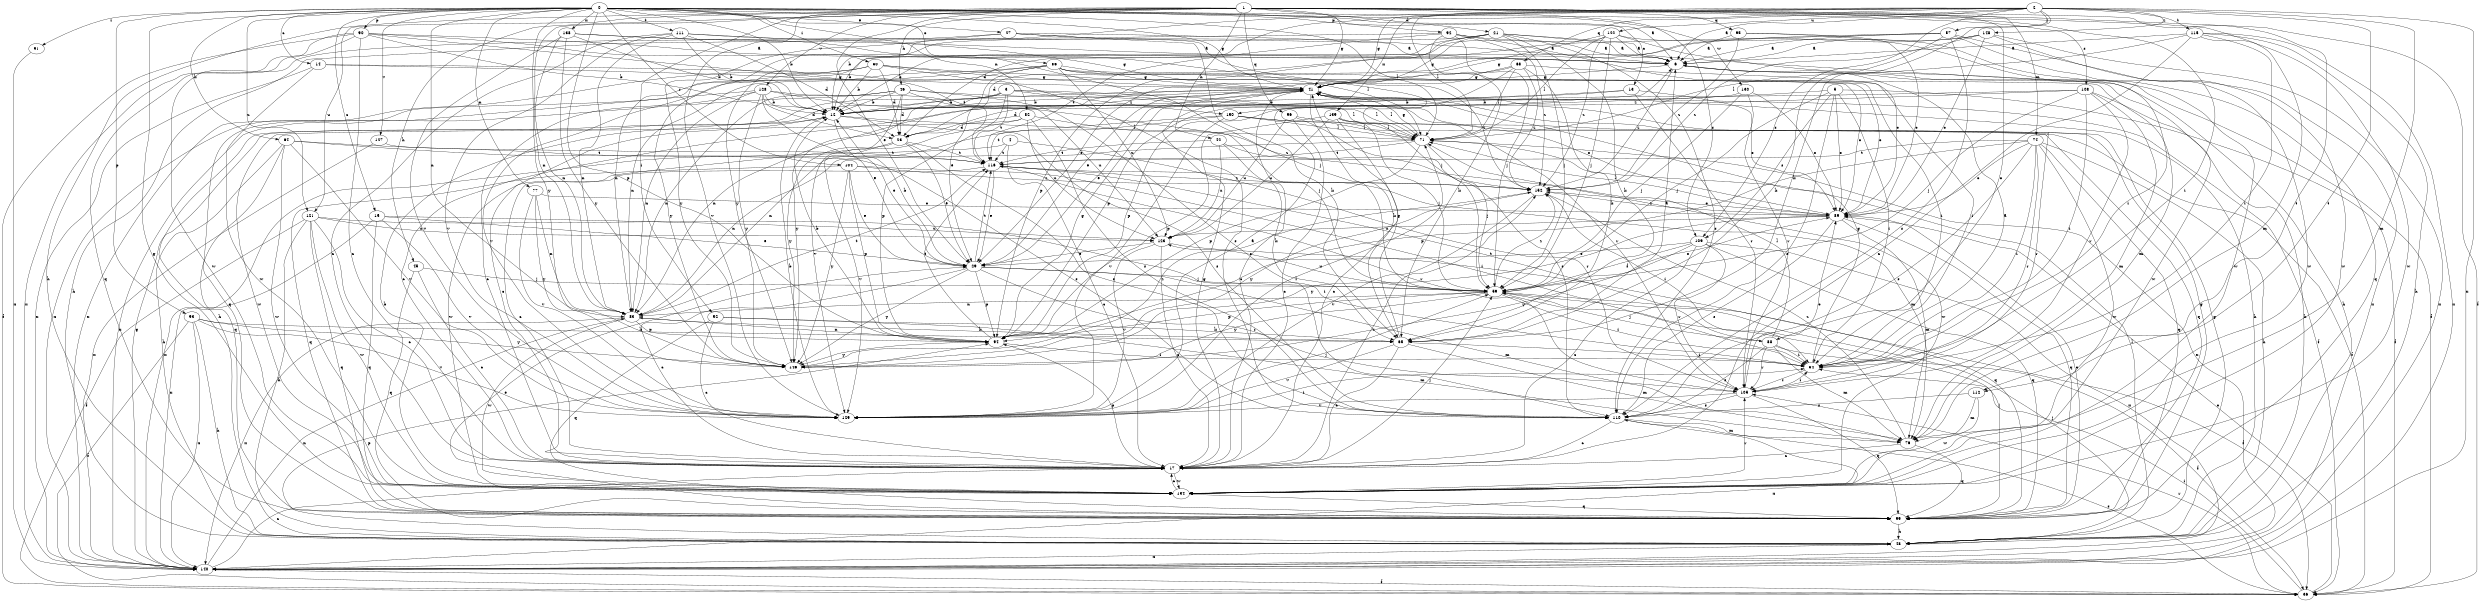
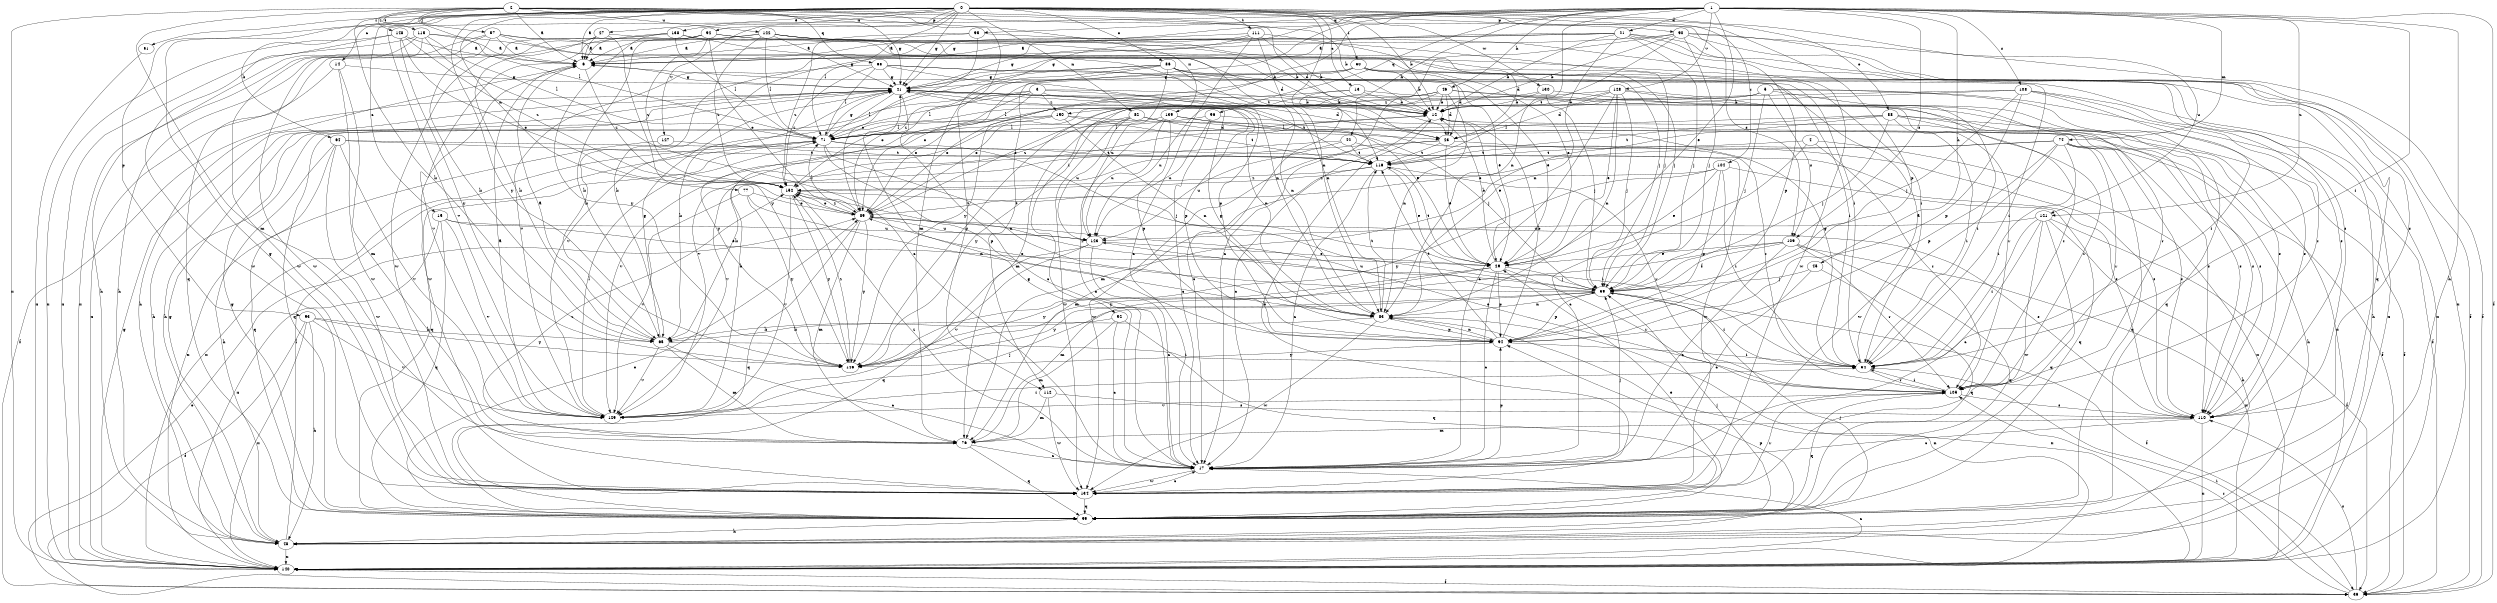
edge "59" -> "88": reversed
edge "71" -> "99": added, label "q"
